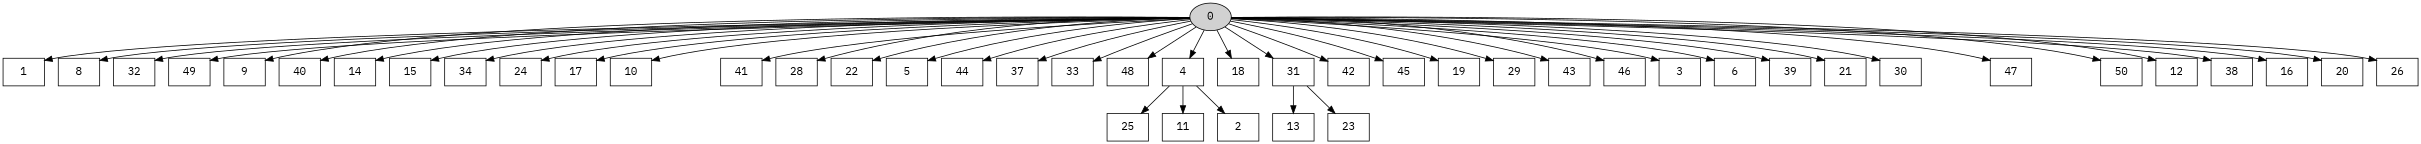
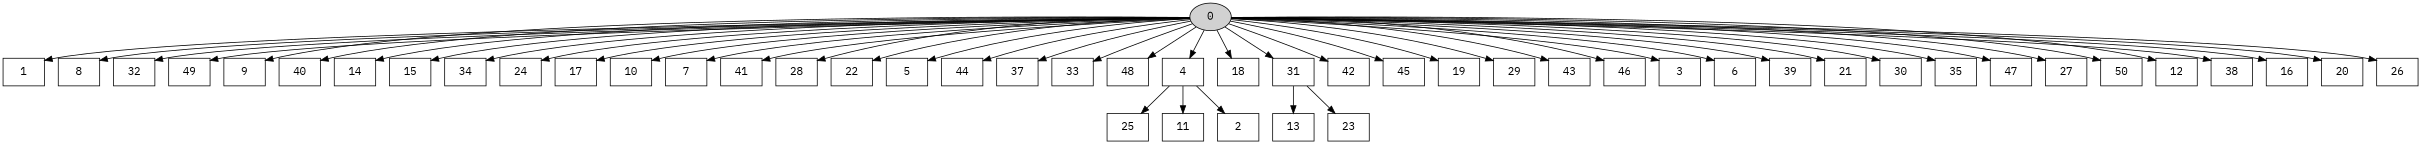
node "7": added
node "35": added
node "27": added
